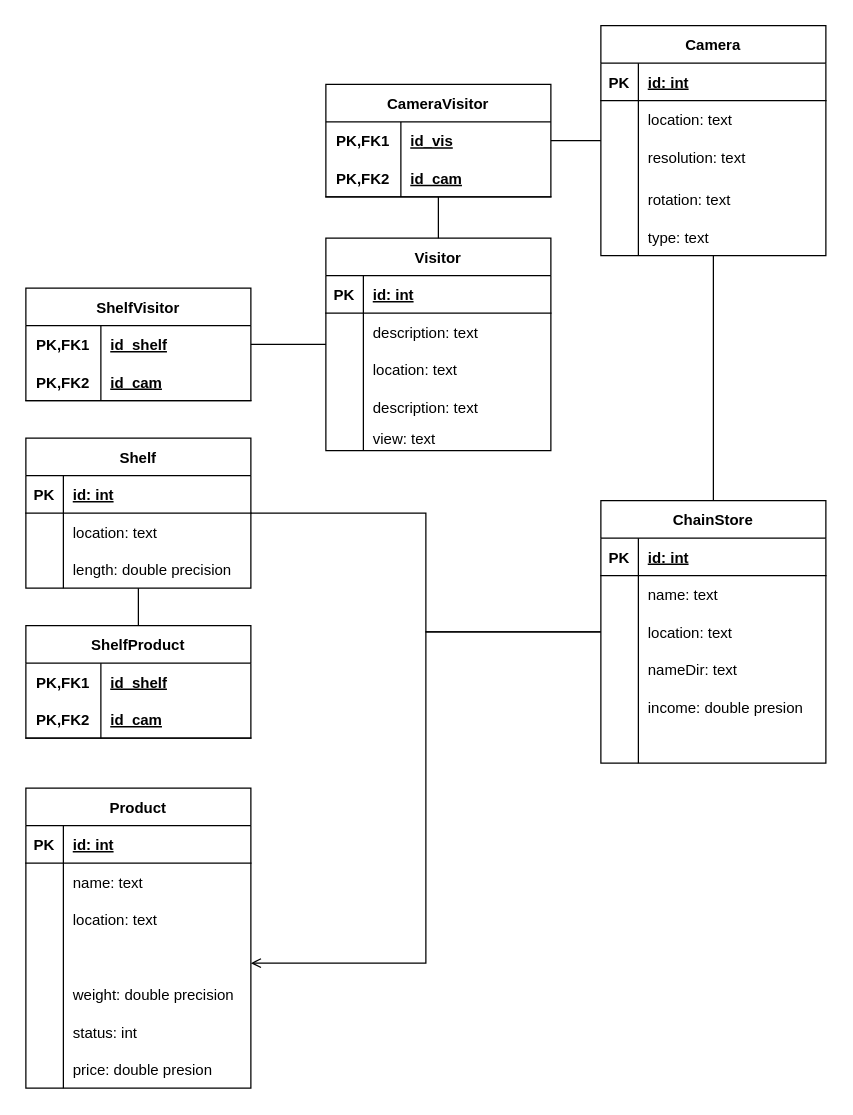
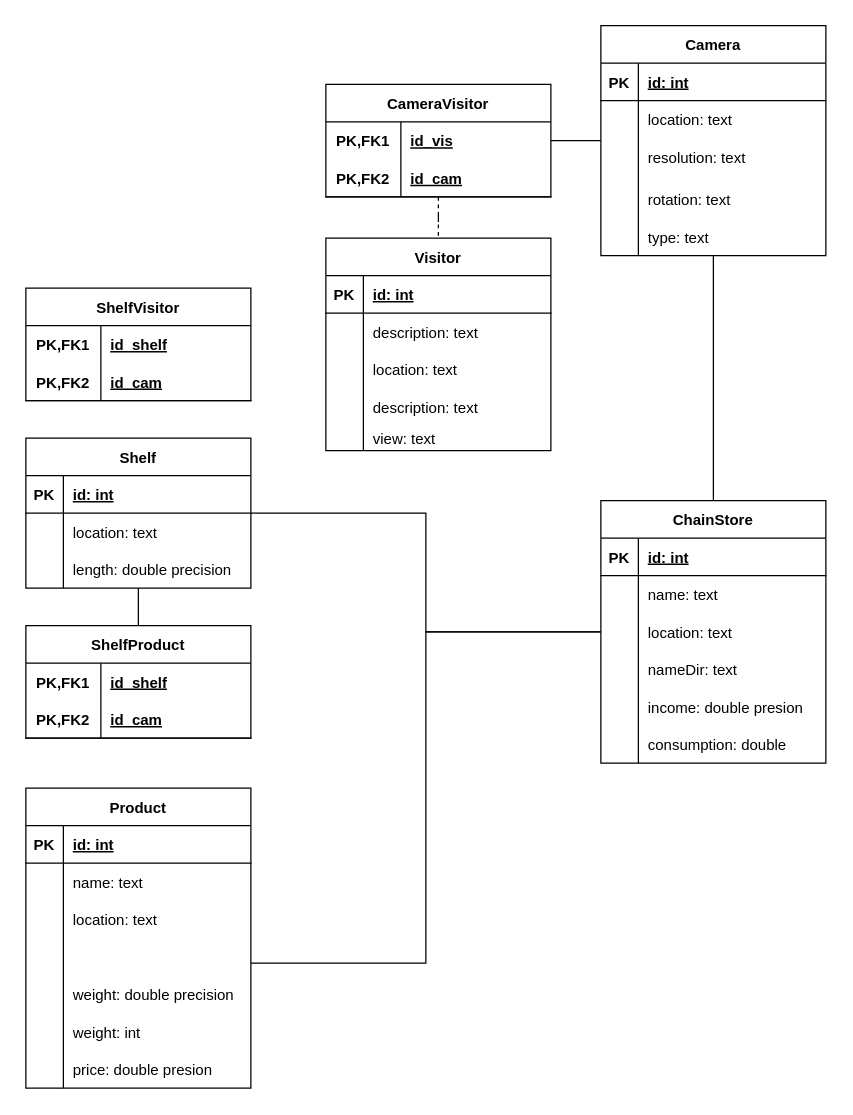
edge "CameraVisitor" -- "Visitor": style solid -> dashed
edge "ShelfVisitor" -- "Visitor": removed
node "consumption: double": added
edge "ChainStore" -> "Product": arrowhead open -> none
node "status: int": label "status: int" -> "weight: int"
